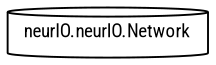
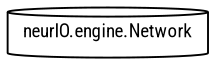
node "neurIO.neurIO.Network": label "neurIO.neurIO.Network" -> "neurIO.engine.Network"
